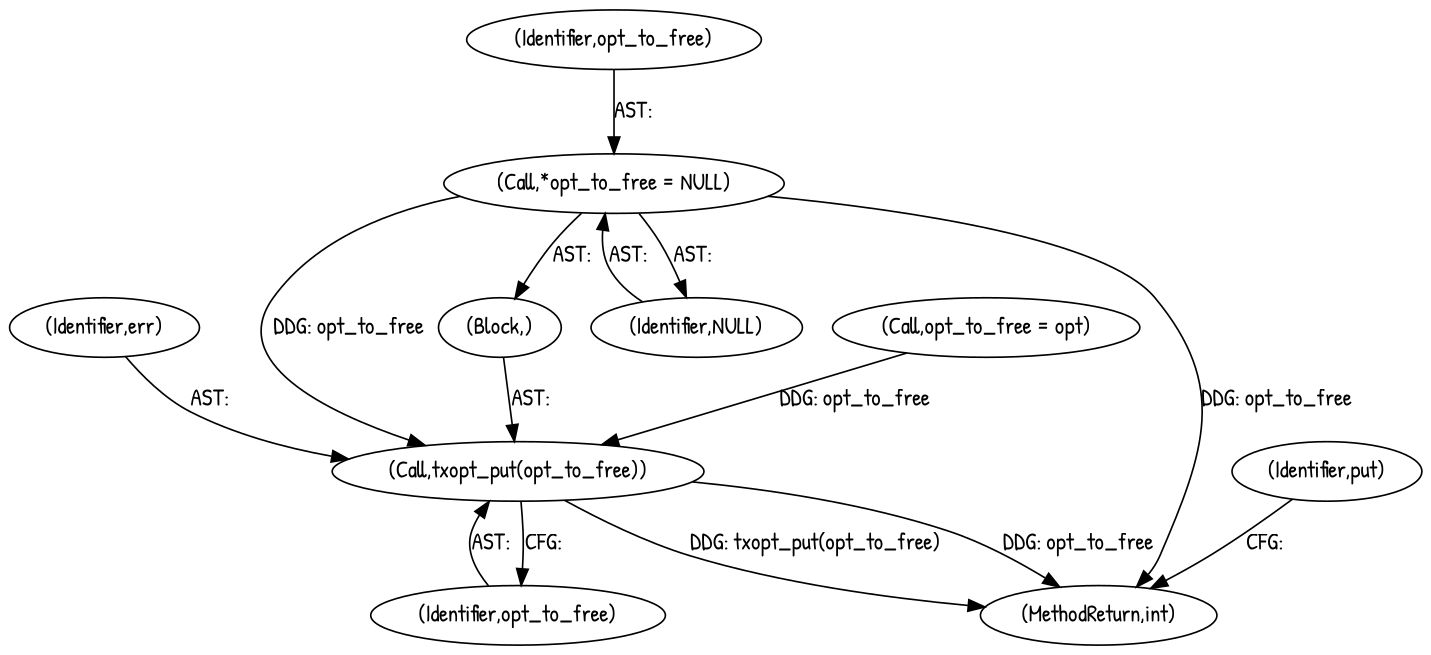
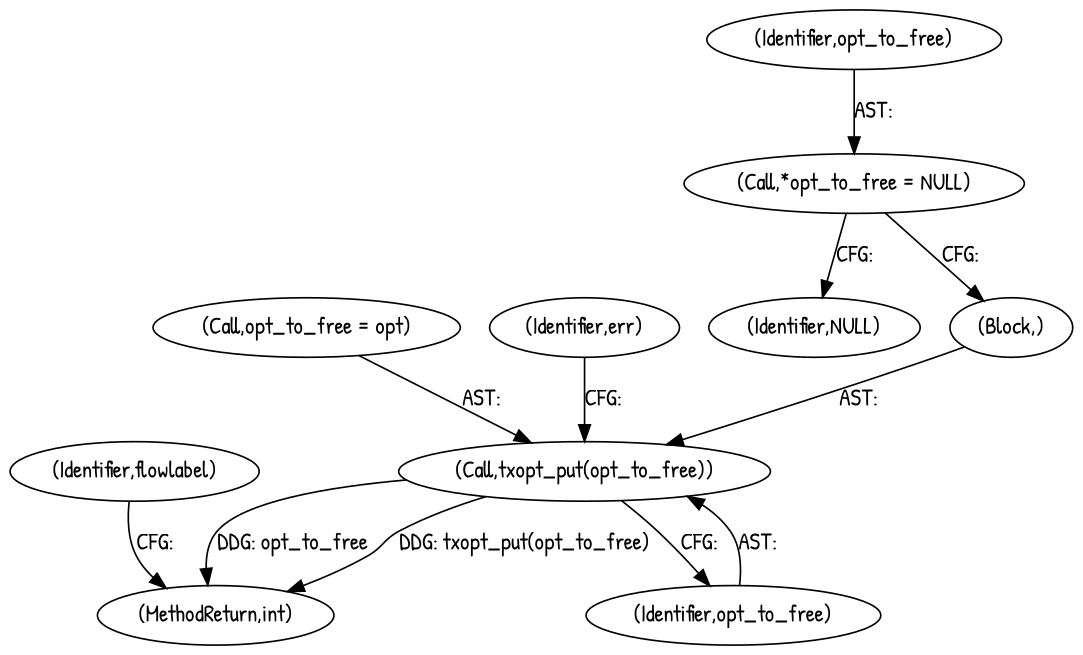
edge "(Call,*opt_to_free = NULL)" -> "(Block,)": label "AST: " -> "CFG: "
edge "(Call,*opt_to_free = NULL)" -> "(Identifier,NULL)": label "AST: " -> "CFG: "
edge "(Call,*opt_to_free = NULL)" -> "(MethodReturn,int)": removed, label "DDG: opt_to_free"
edge "(Identifier,NULL)" -> "(Call,*opt_to_free = NULL)": removed, label "AST:"
edge "(Call,*opt_to_free = NULL)" -> "(Call,txopt_put(opt_to_free))": removed, label "DDG: opt_to_free"
edge "(Identifier,err)" -> "(Call,txopt_put(opt_to_free))": label "AST: " -> "CFG: "
edge "(Call,opt_to_free = opt)" -> "(Call,txopt_put(opt_to_free))": label "DDG: opt_to_free" -> "AST: "
node "(Identifier,put)": label "(Identifier,put)" -> "(Identifier,flowlabel)"
